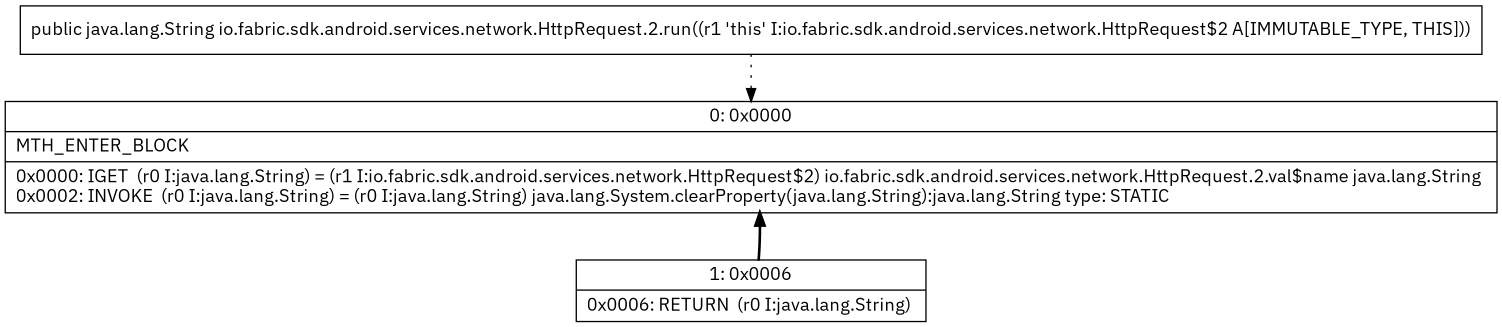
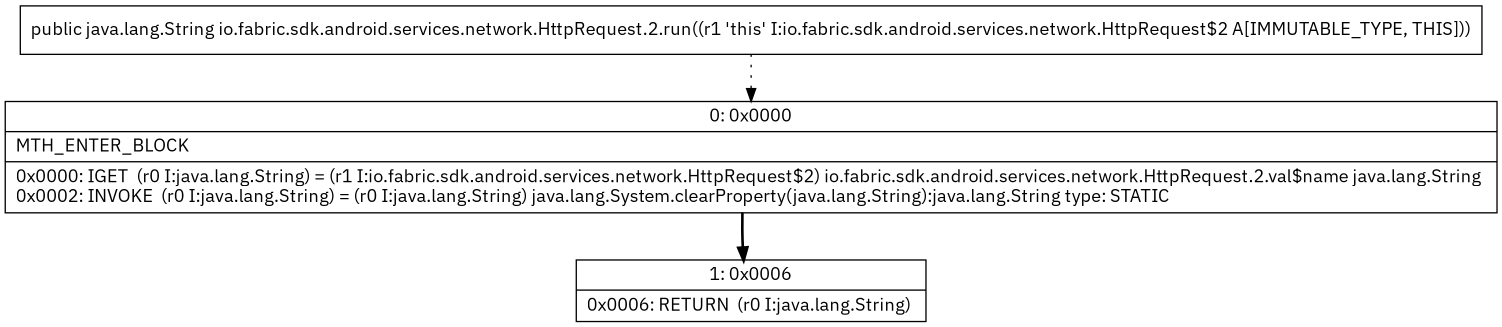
edge "1: 0x0006" -> "0: 0x0000": reversed
